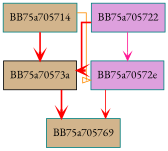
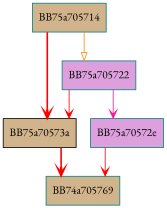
edge "BB75a705722" -> "BB75a70573a": style bold -> solid
edge "BB75a705714" -> "BB75a70572e": now "BB75a705714" -> "BB75a705722"
node "BB75a705769": label "BB75a705769" -> "BB74a705769"
